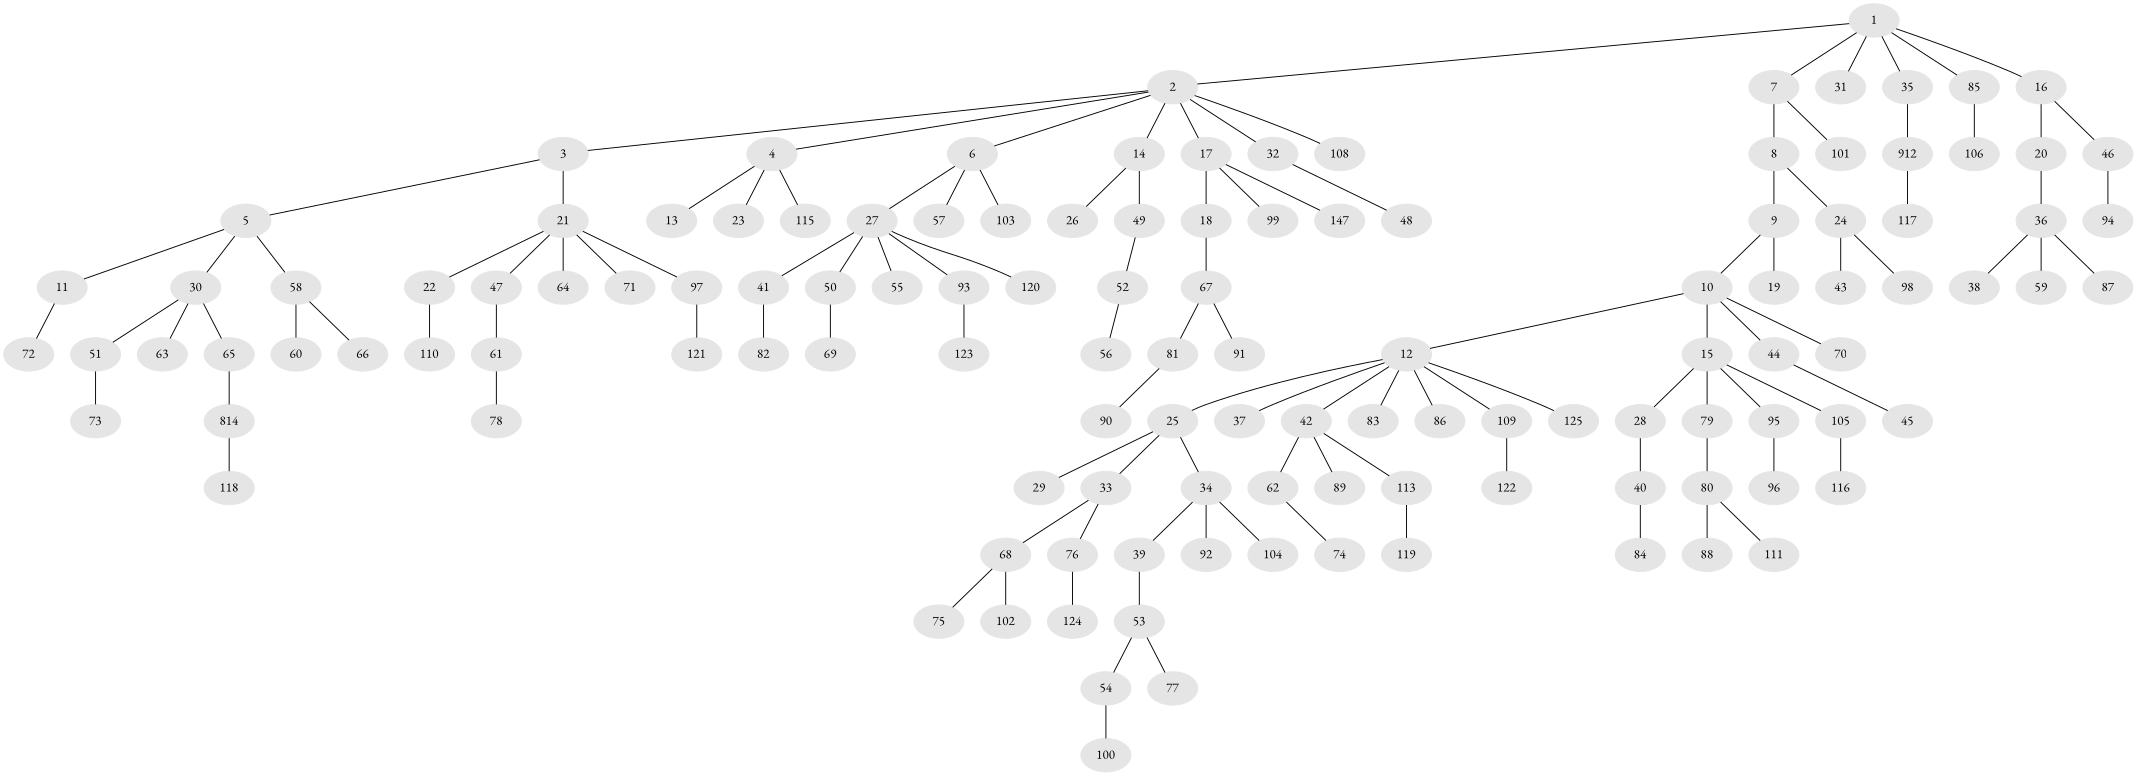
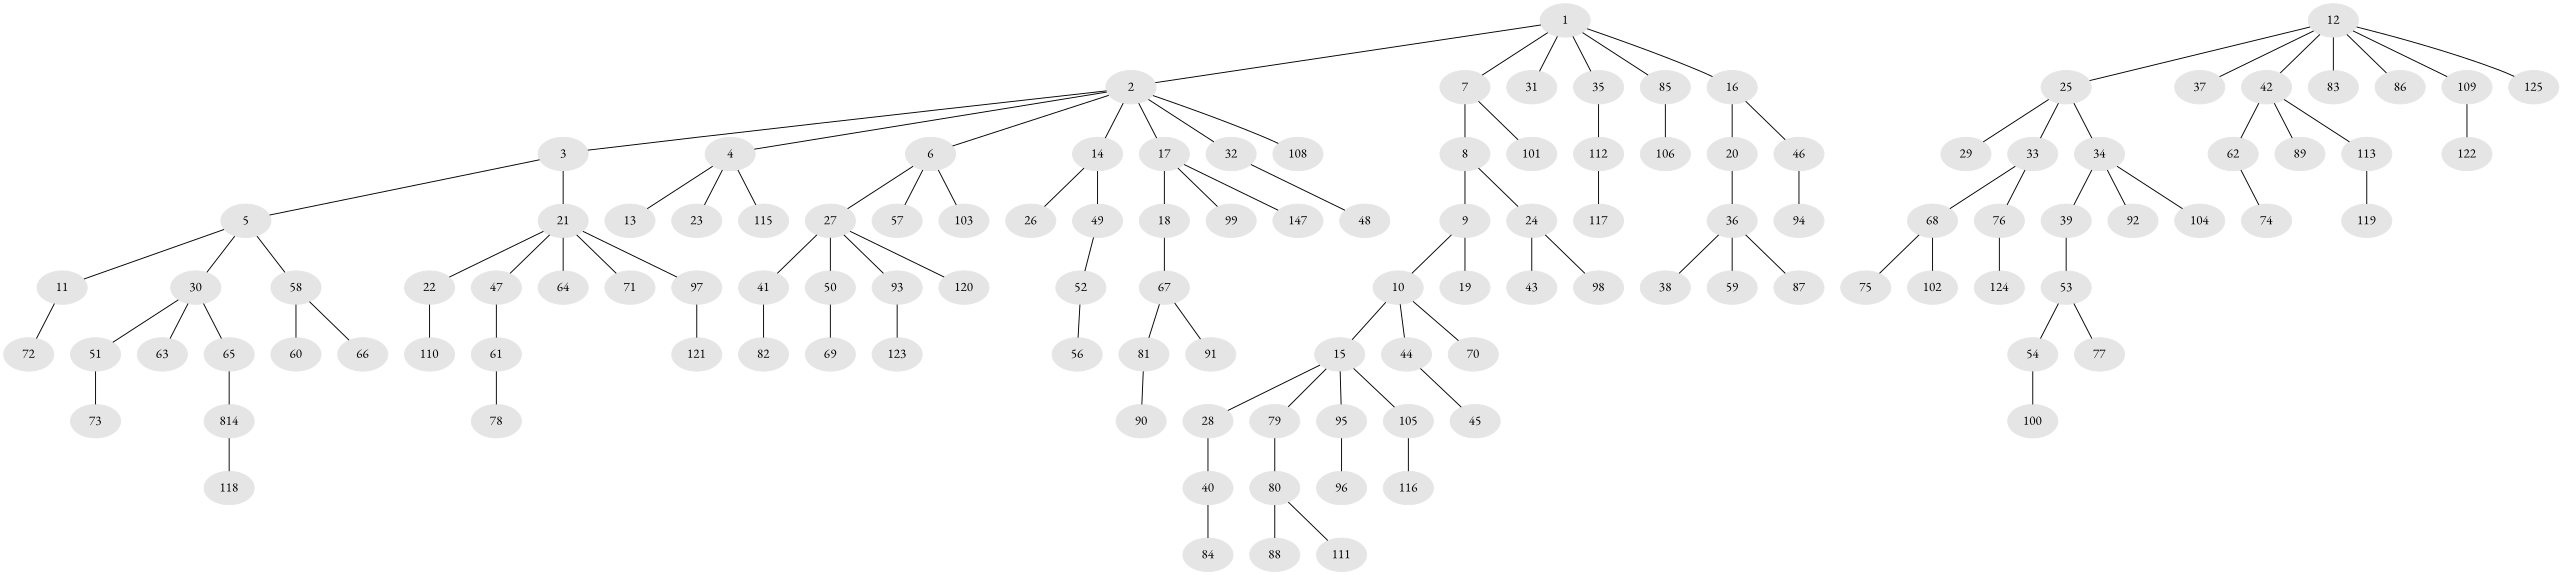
node "912": label "912" -> "112"
node "55": removed
edge "10" -- "12": removed
